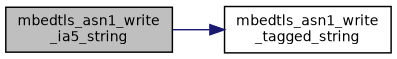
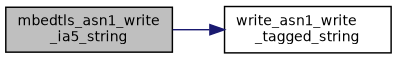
node "mbedtls_asn1_write _tagged_string": label "mbedtls_asn1_write _tagged_string" -> "write_asn1_write _tagged_string"
